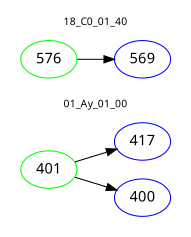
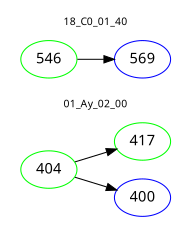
node "576": label "576" -> "546"
cluster "01_Ay_01_00": label "01_Ay_01_00" -> "01_Ay_02_00"
node "417": color blue -> green
node "401": label "401" -> "404"
